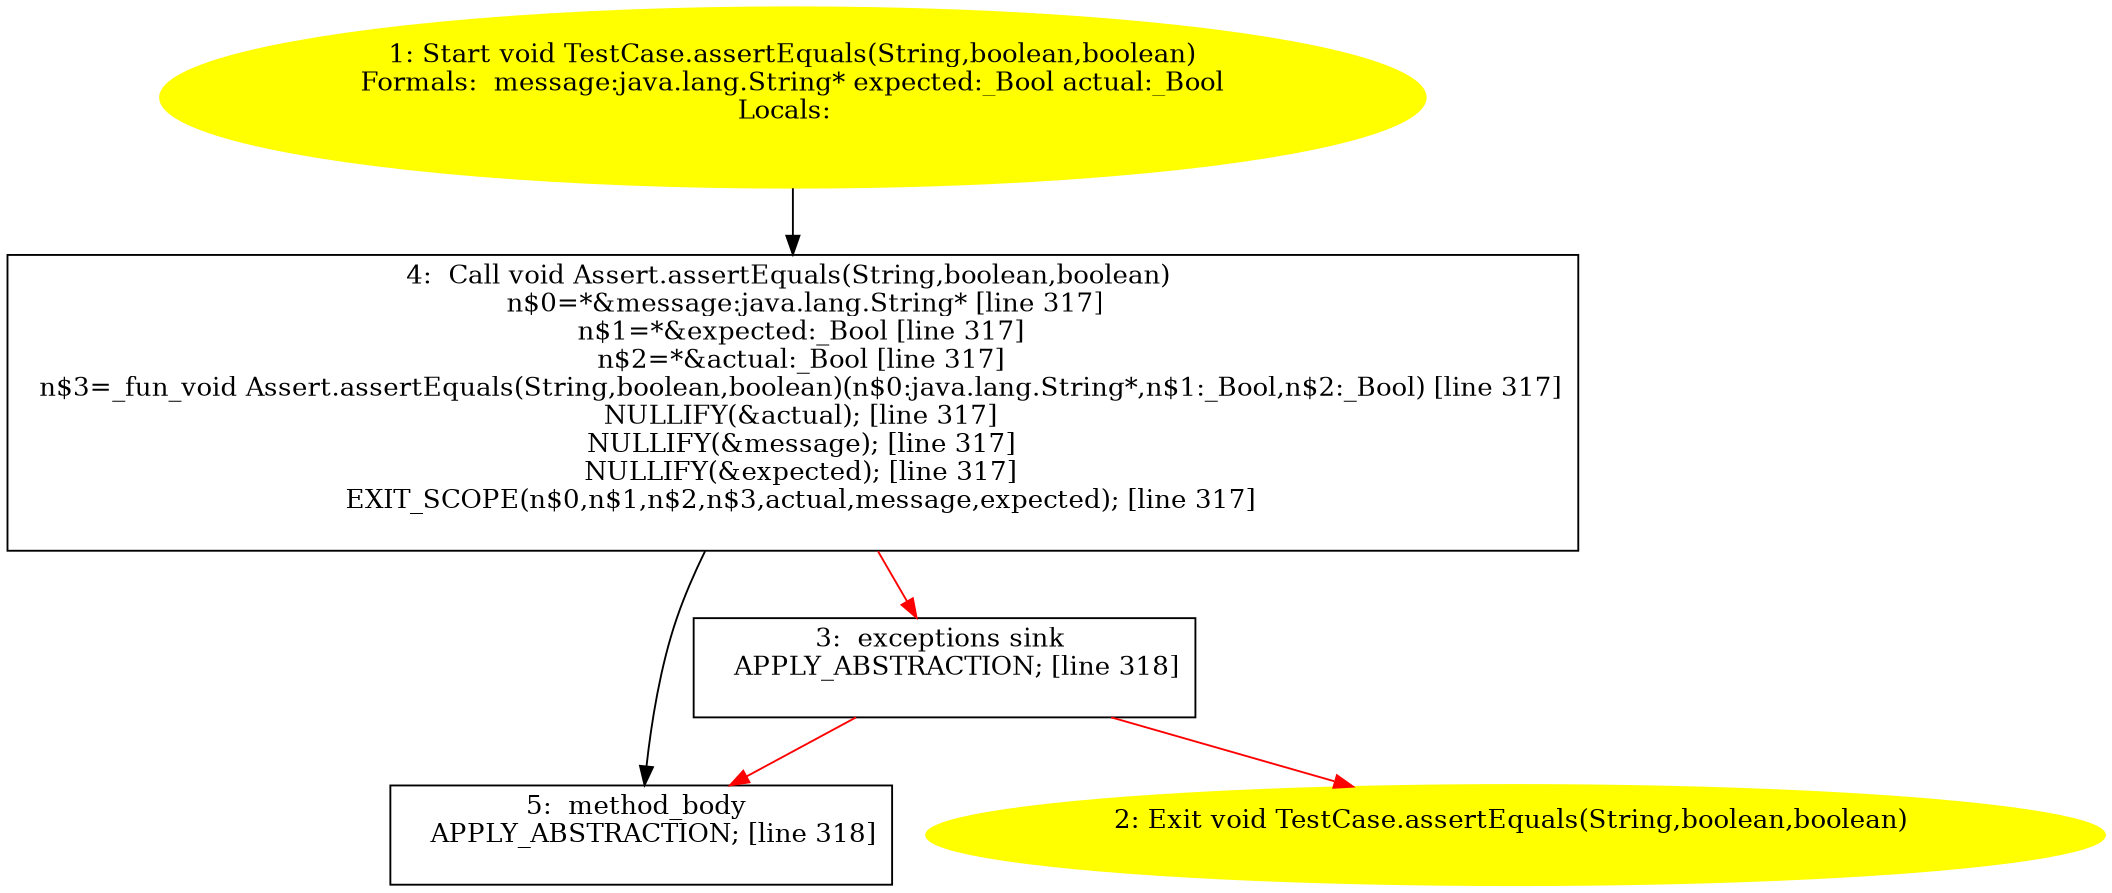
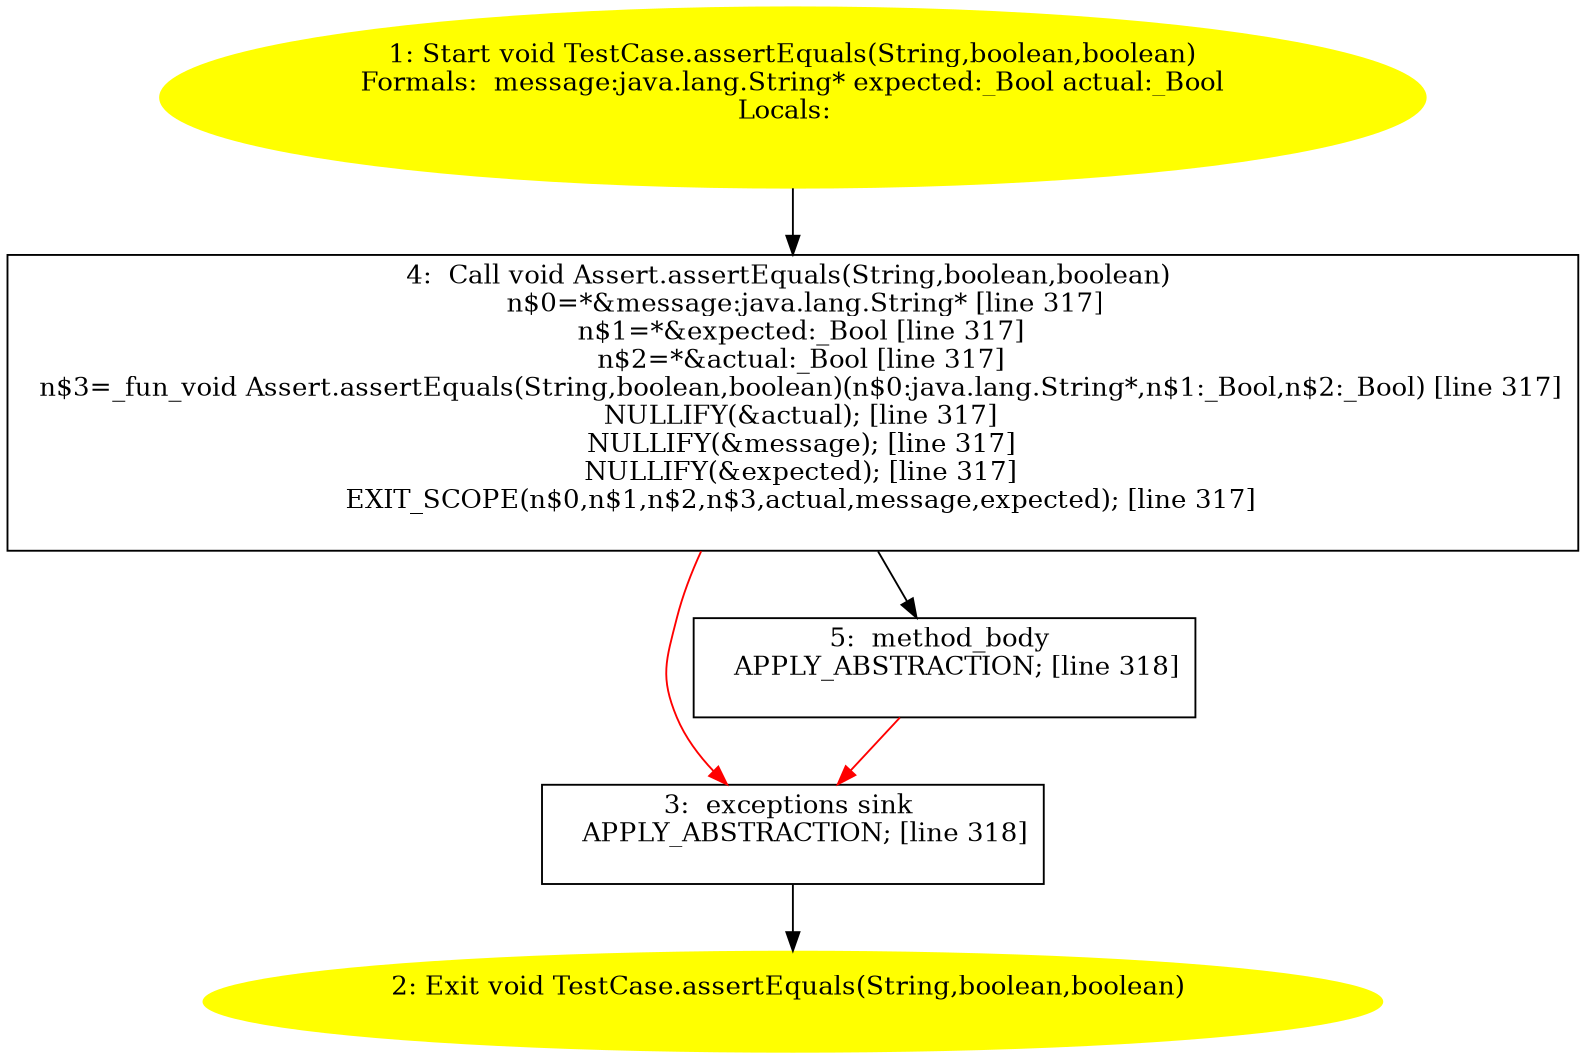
edge "3:  exceptions sink APPLY_ABSTRACTION; [line 318]" -> "5:  method_body APPLY_ABSTRACTION; [line 318]": reversed
edge "3:  exceptions sink APPLY_ABSTRACTION; [line 318]" -> "2: Exit void TestCase.assertEquals(String,boolean,boolean)": color red -> black
